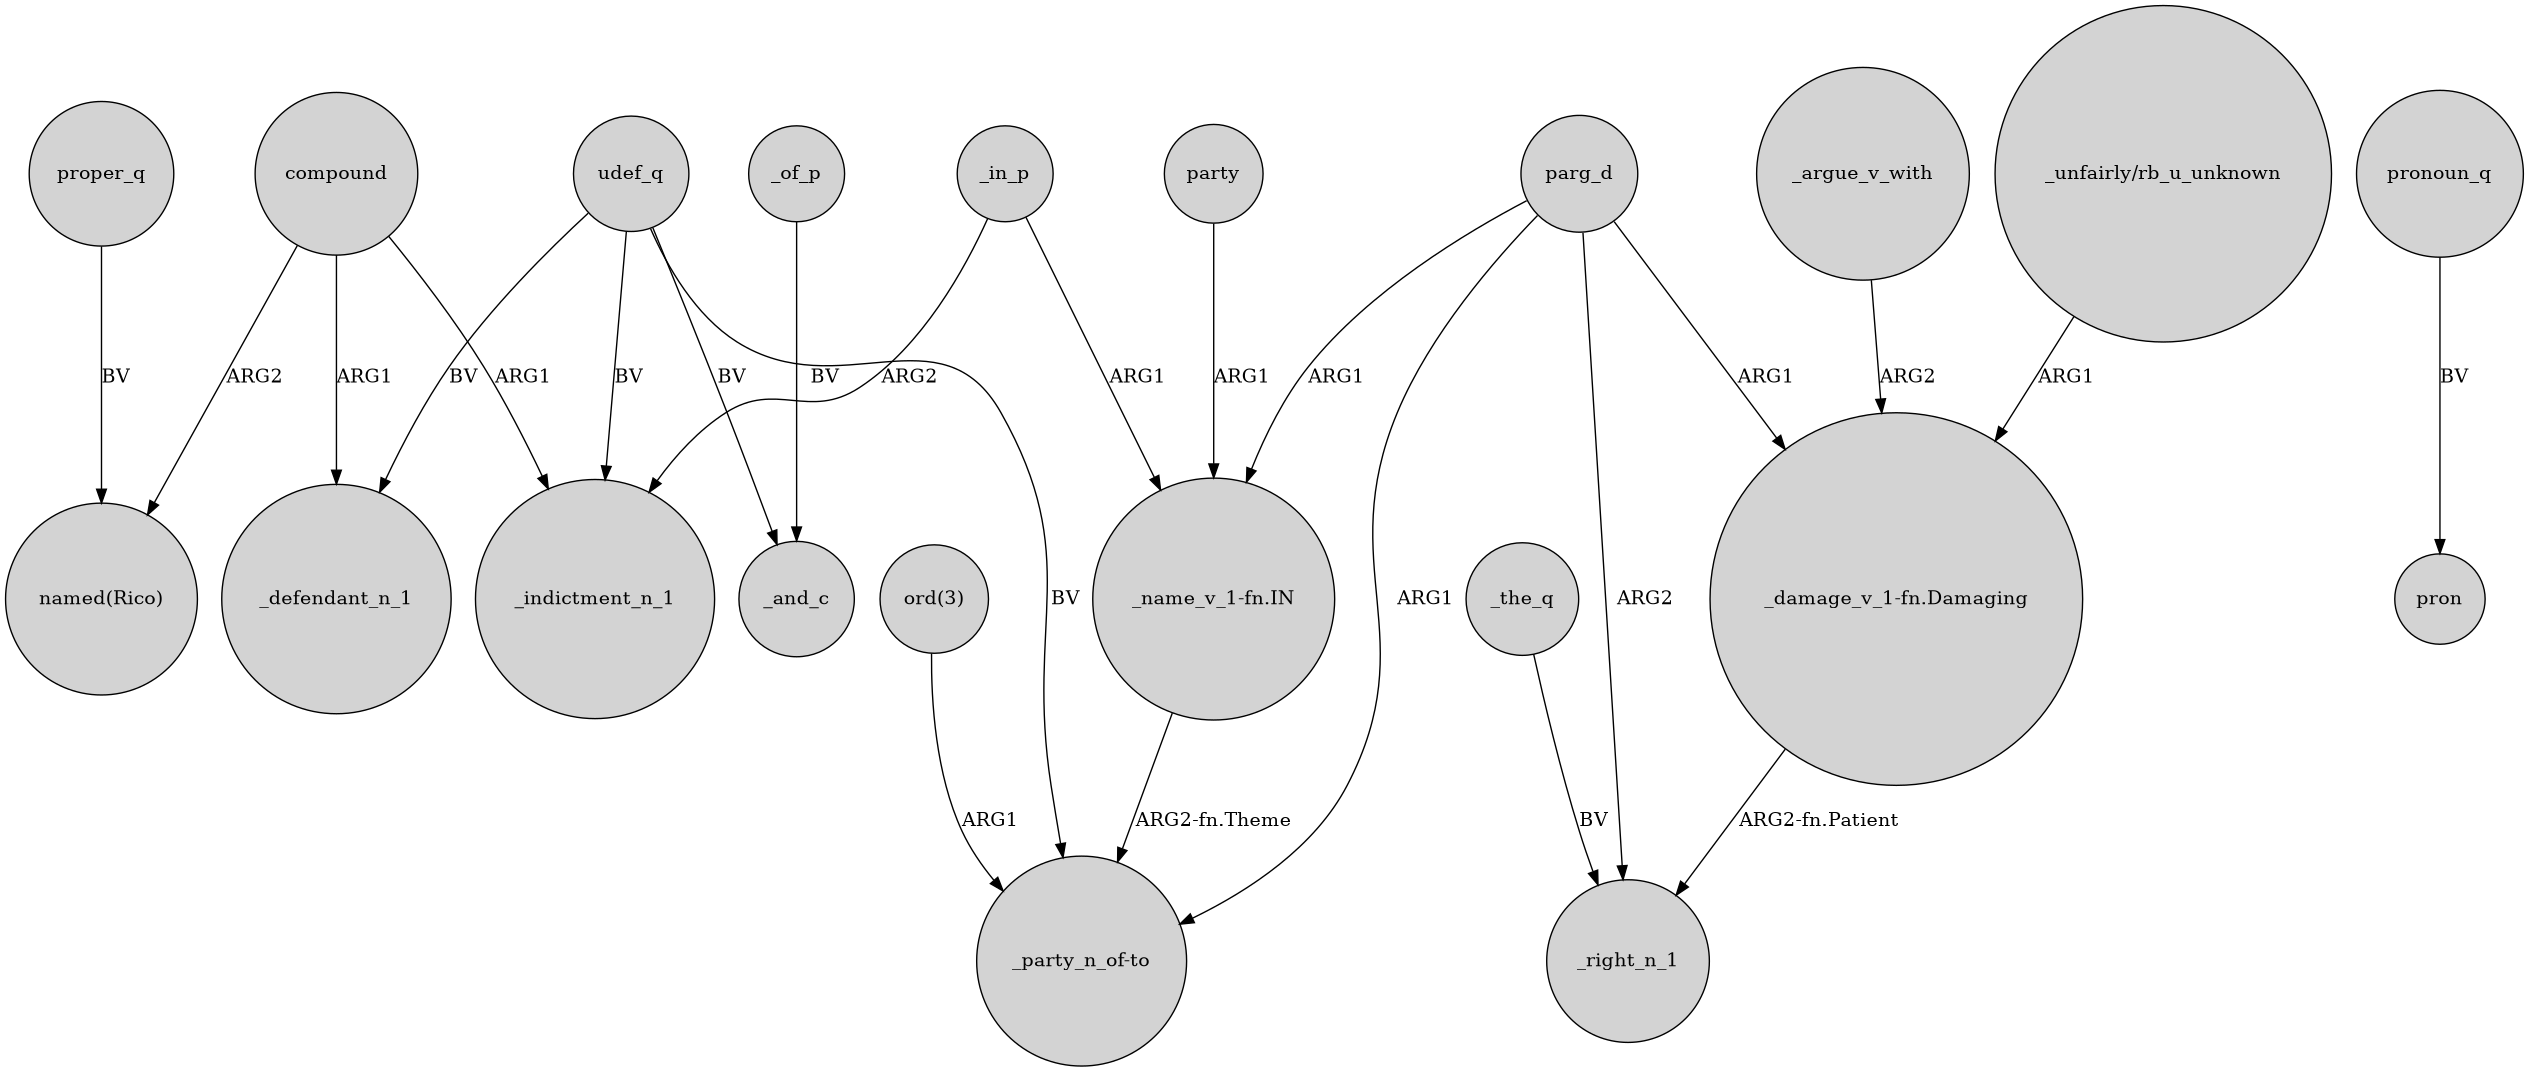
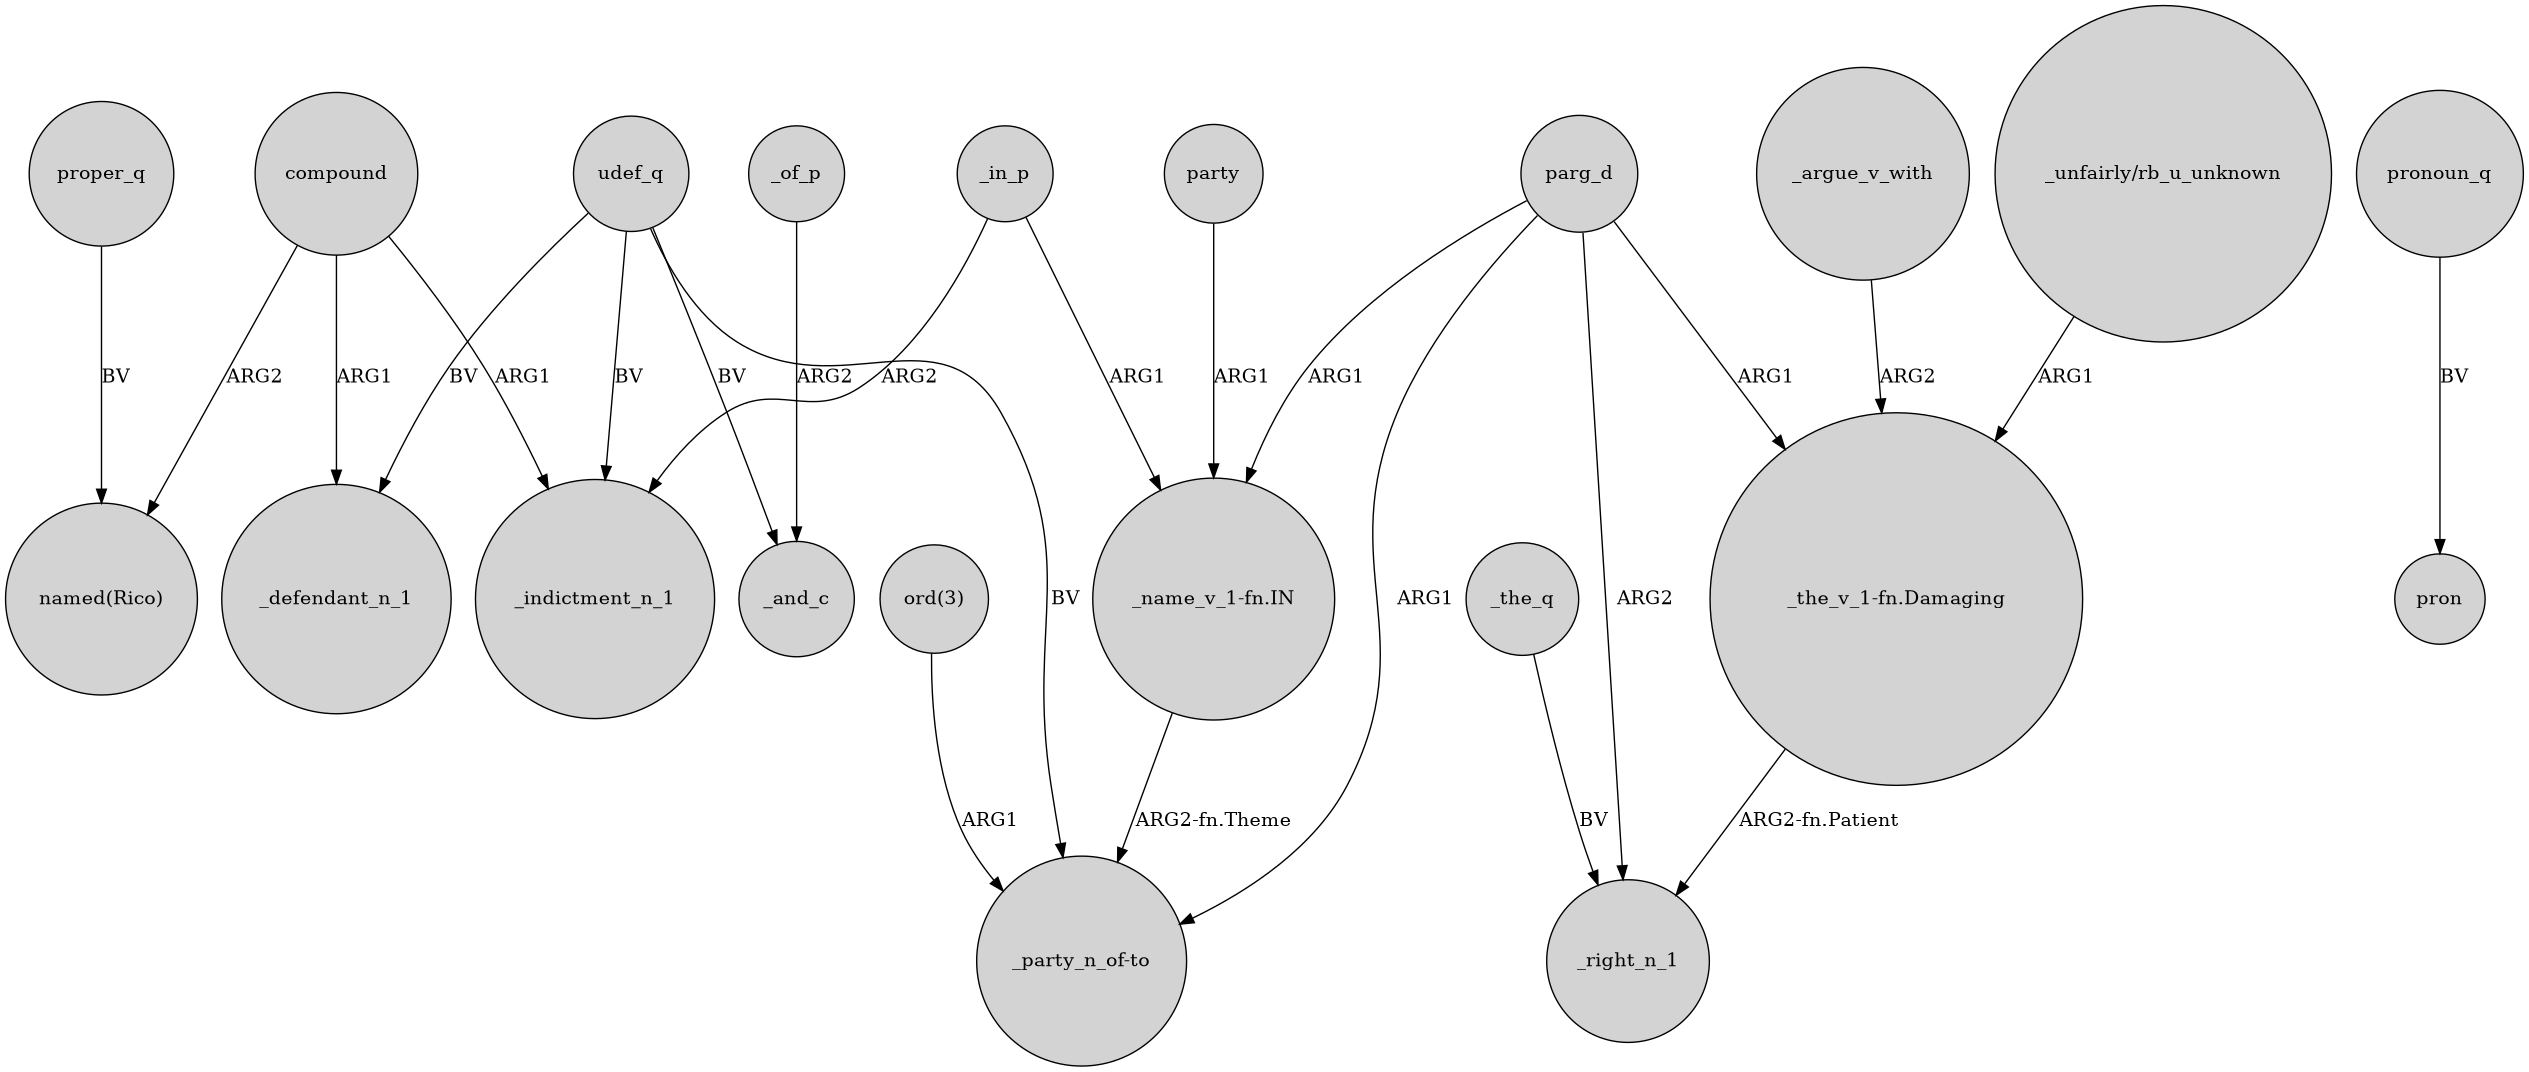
edge "_of_p" -> "_and_c": label "BV" -> "ARG2"
node "_damage_v_1-fn.Damaging": label "_damage_v_1-fn.Damaging" -> "_the_v_1-fn.Damaging"
